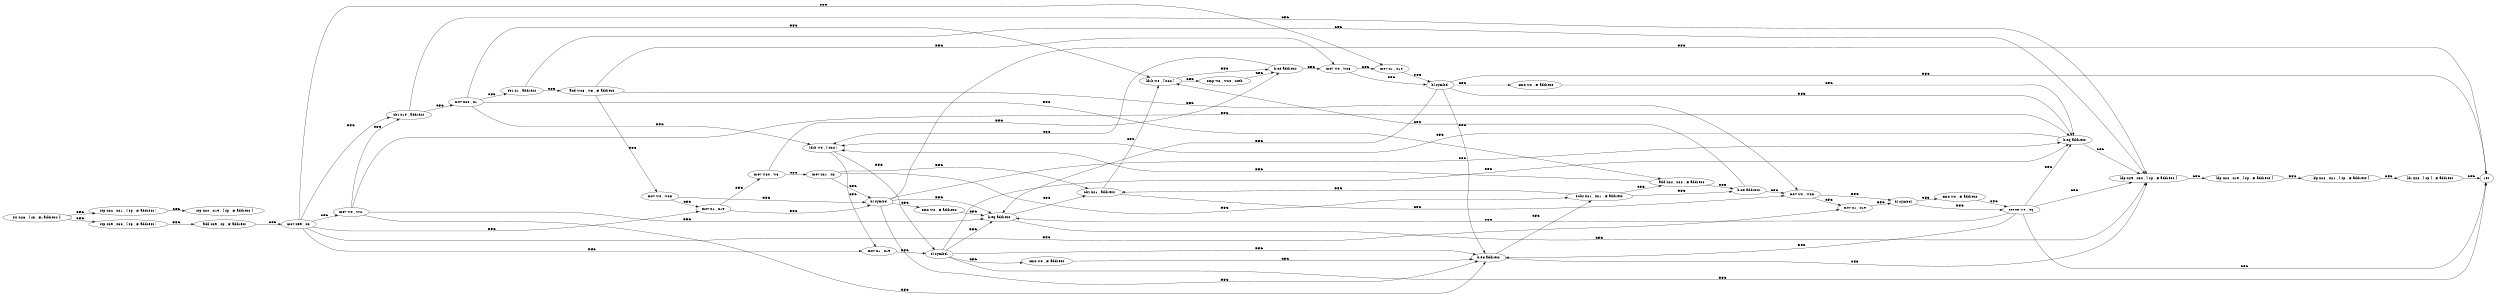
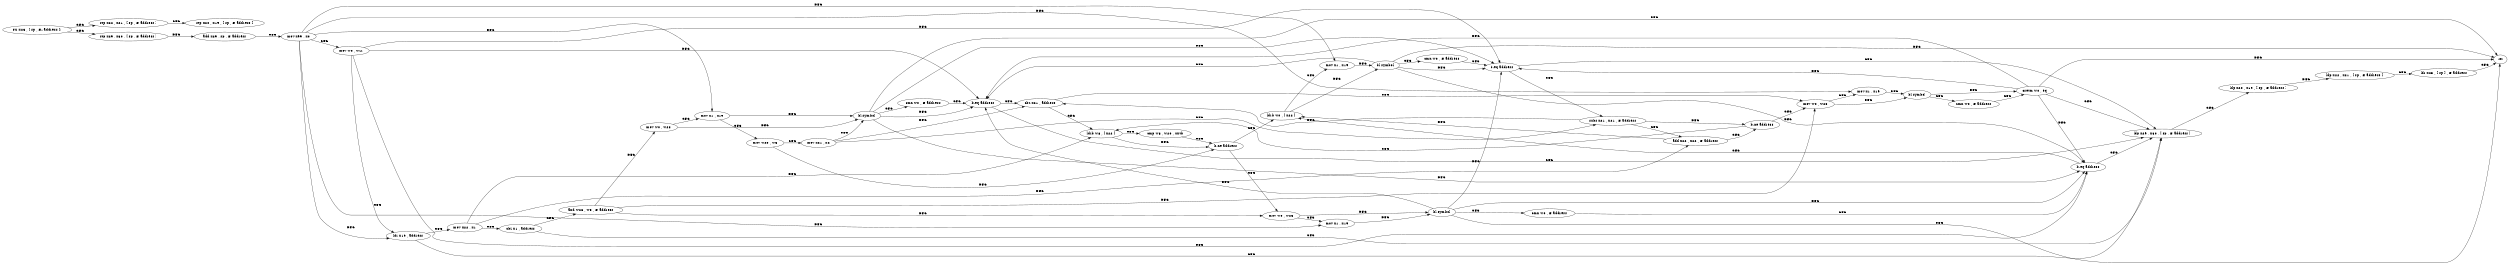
node "cbz x19 , address": label "cbz x19 , address" -> "ldr x19 , address"
edge "mov x22 , x1" -> "ldrb w0 , [ x22 ]": removed, label "DFG"
